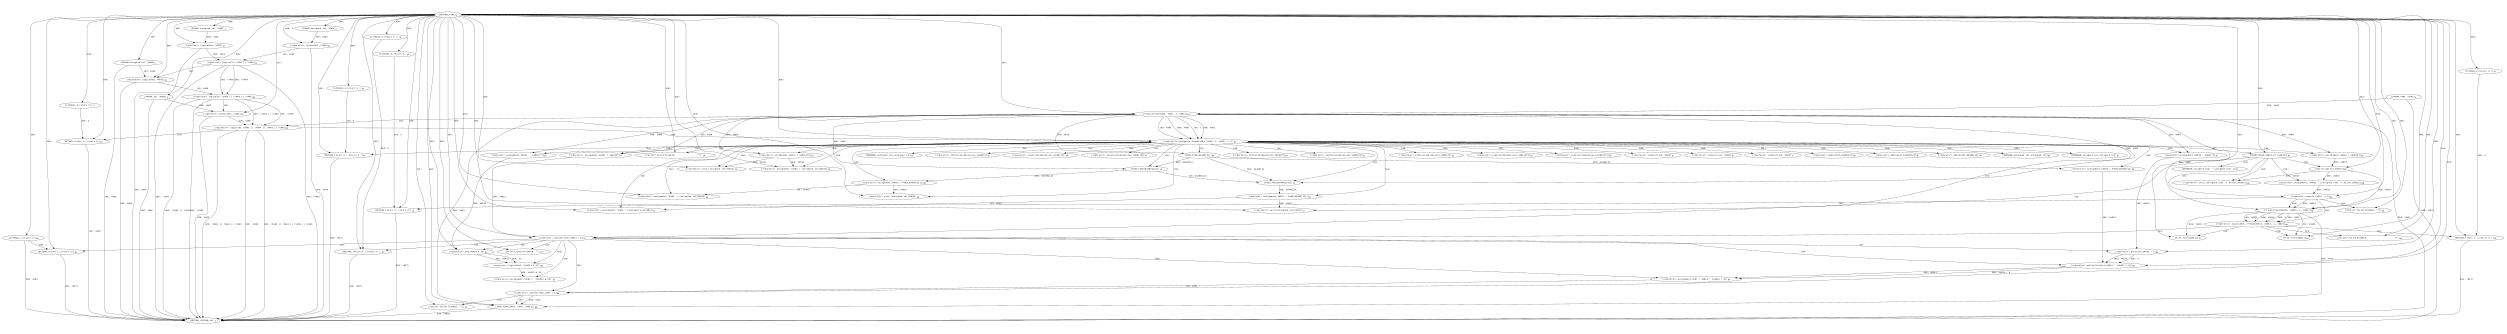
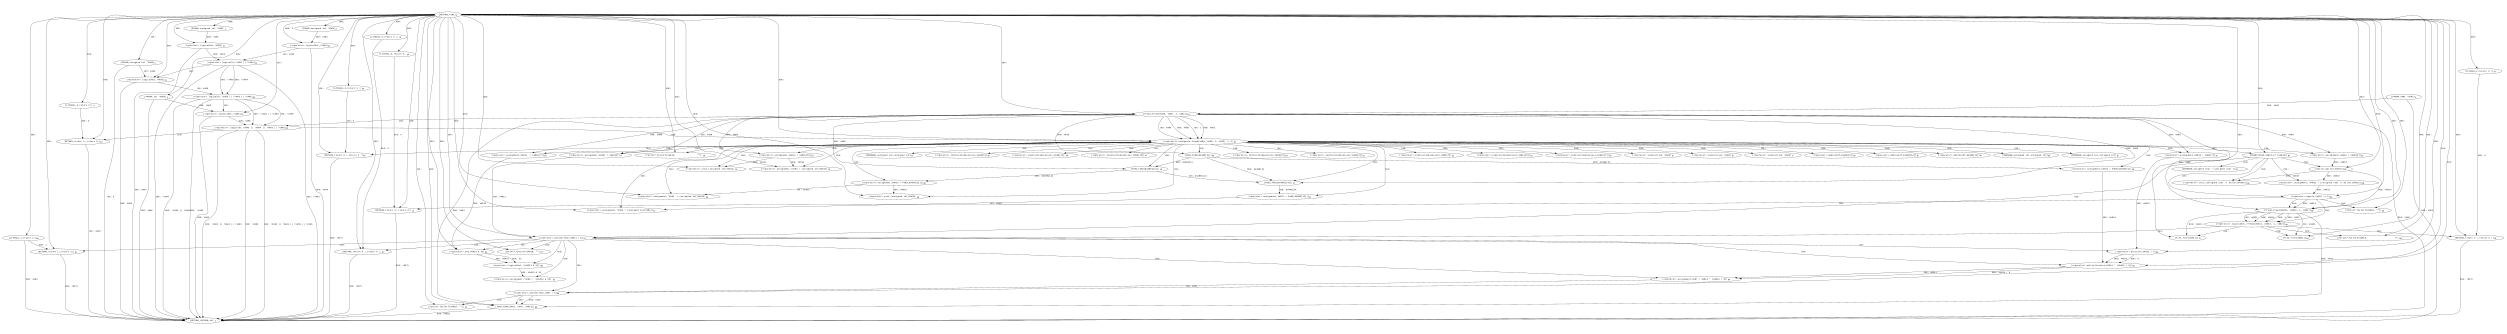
edge "(PARAM,unsigned int *VAR5)" -> "(METHOD_RETURN,int)": label "DDG: VAR5" -> "DDG: 8"
node "(<operator>.cast,(unsigned int)VAR17)": removed
